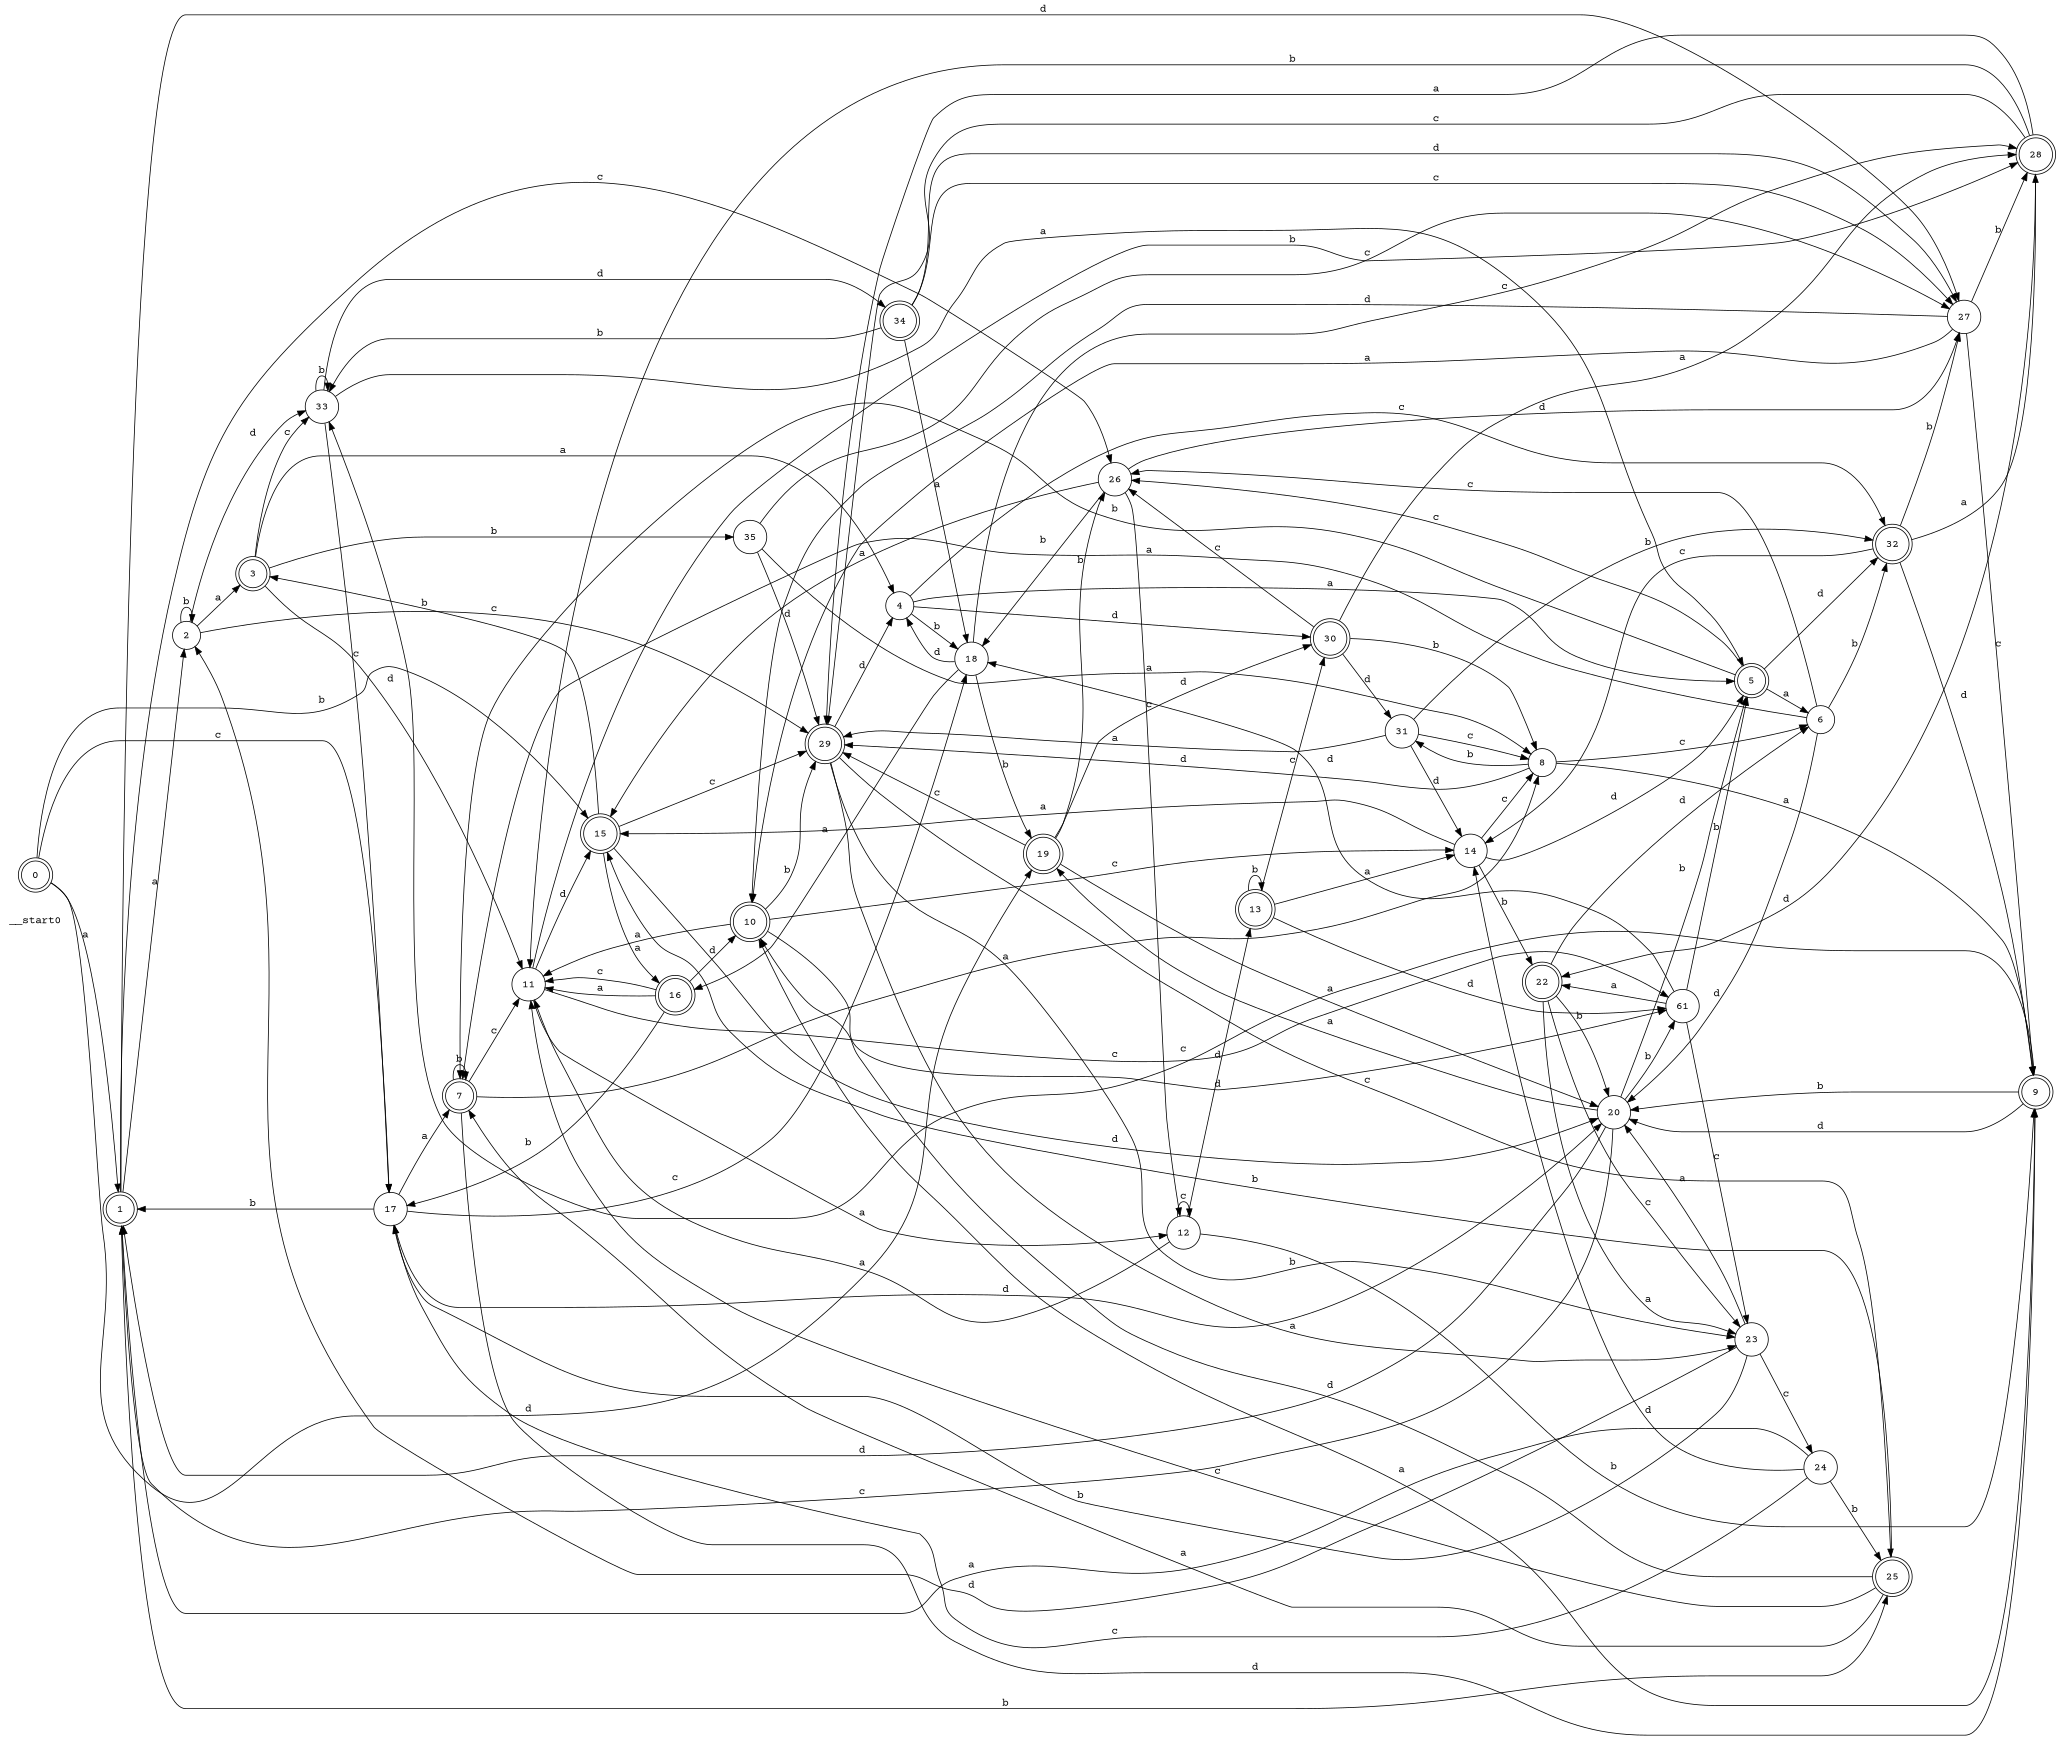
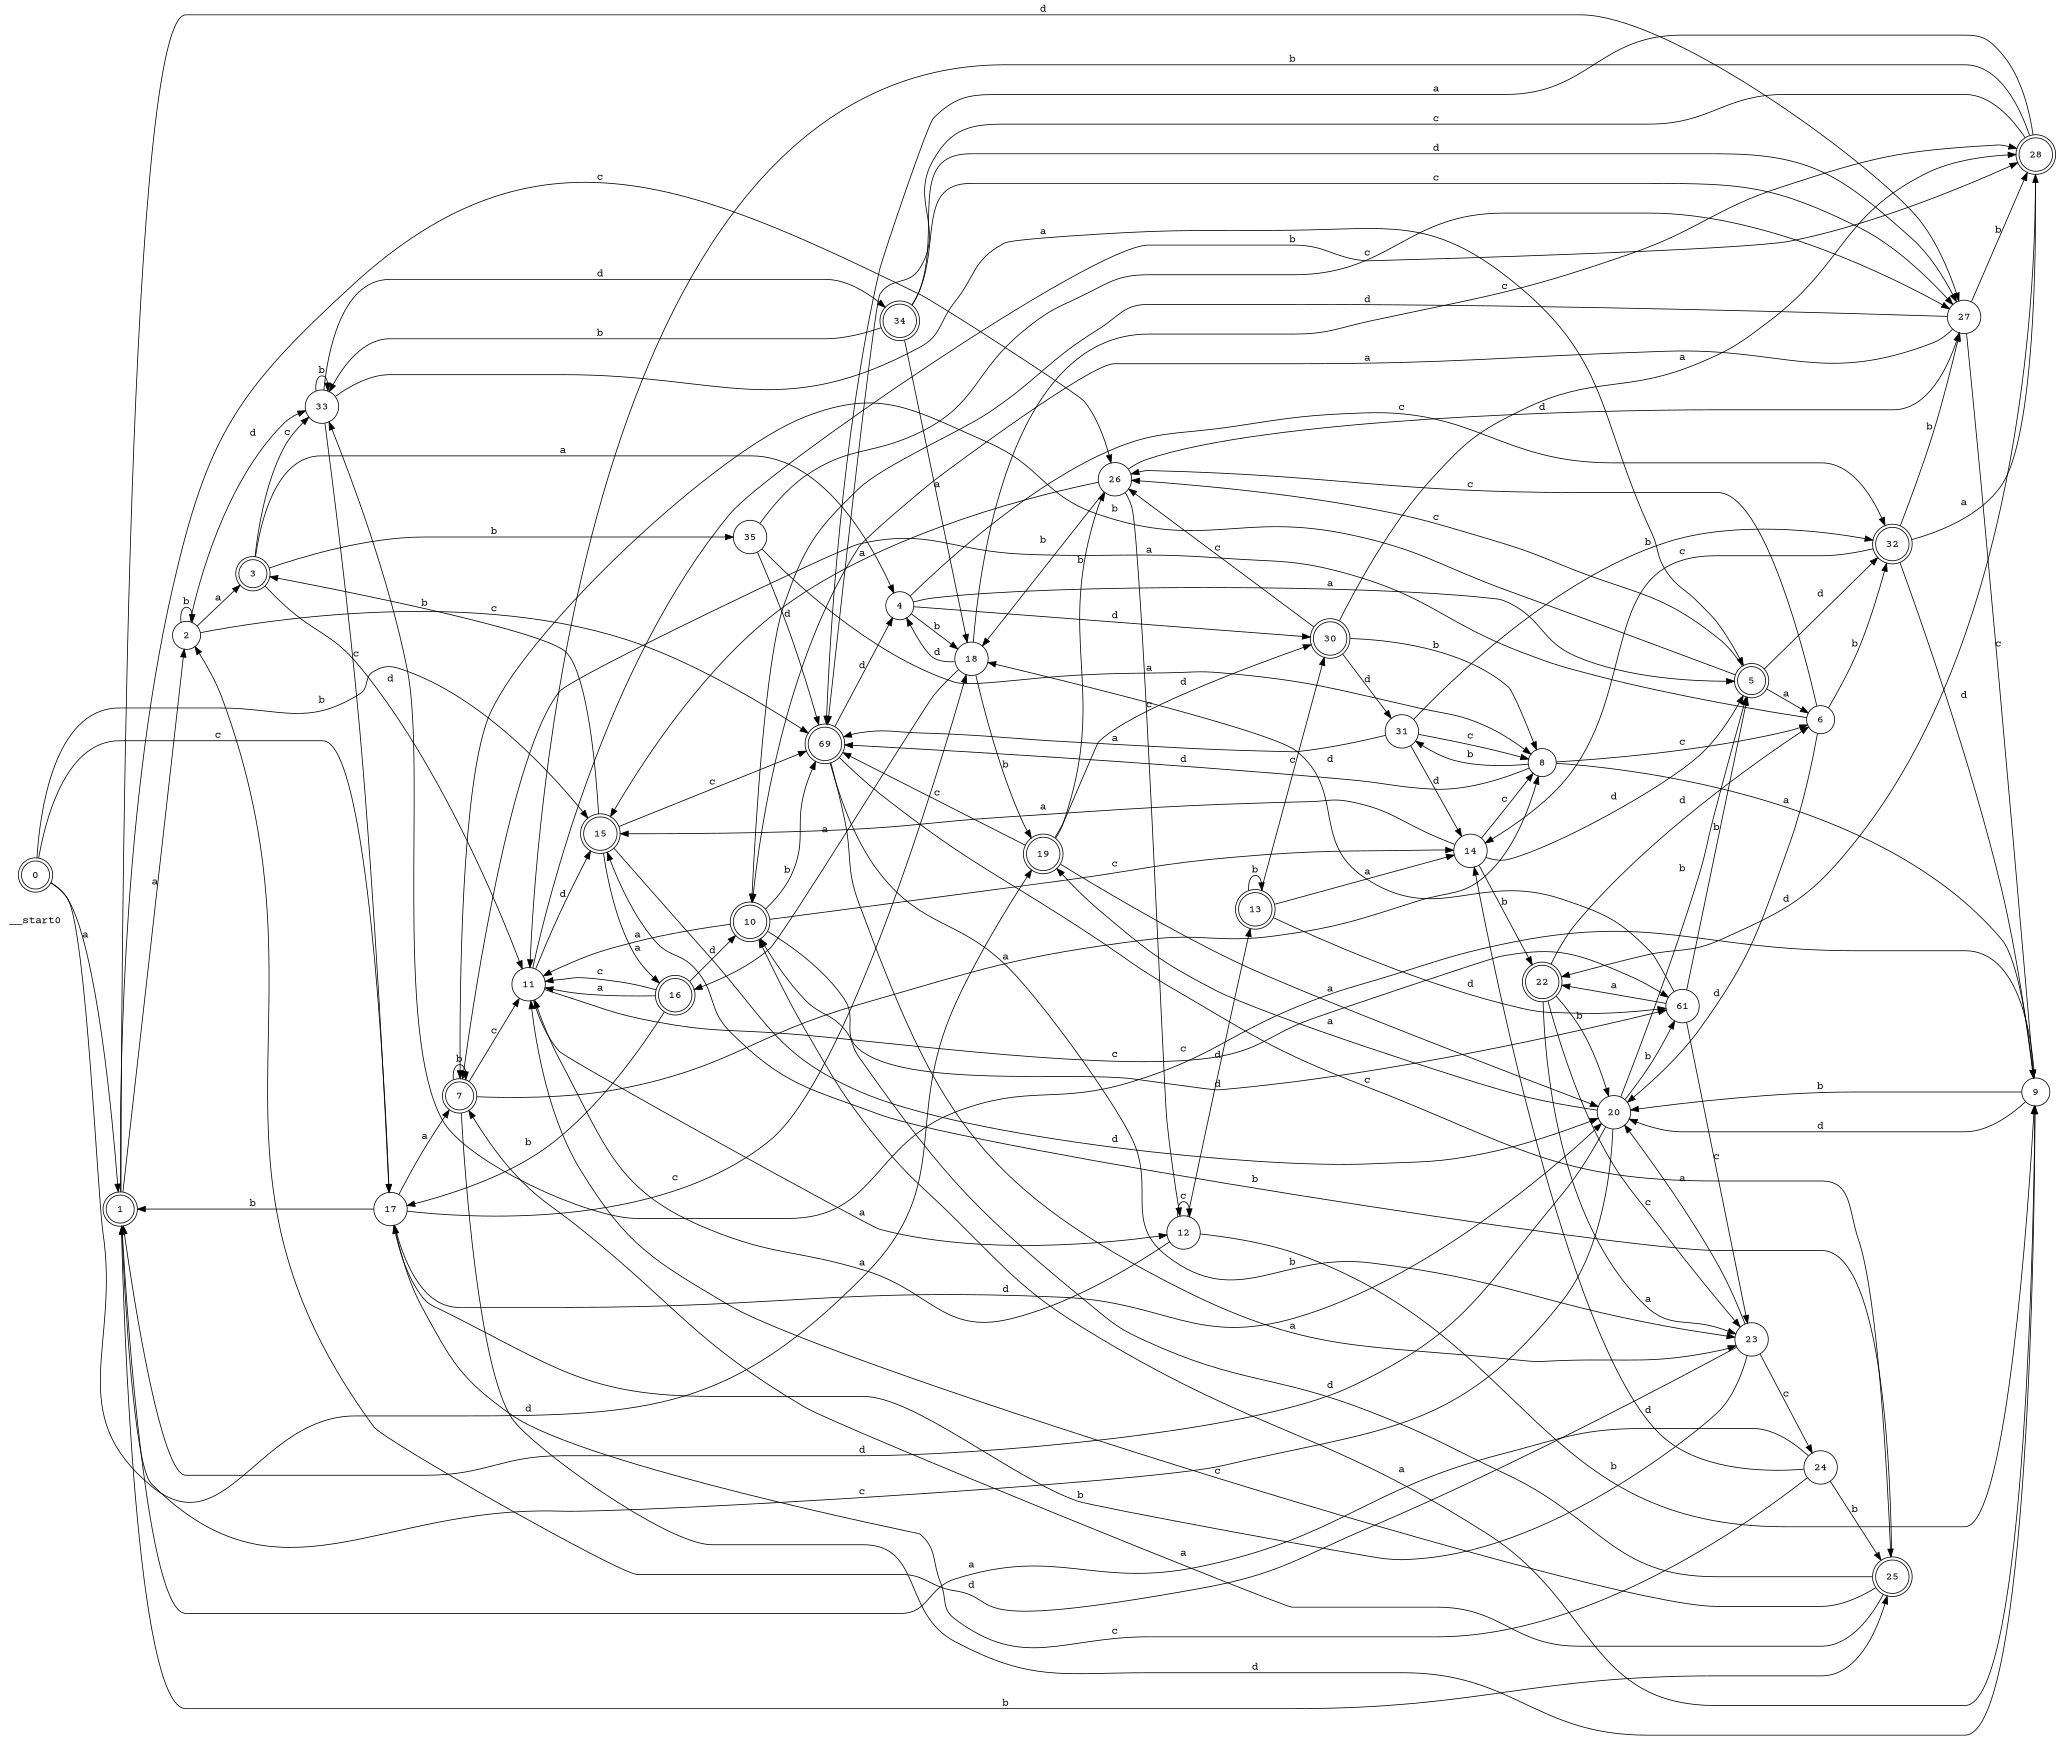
node "29": label "29" -> "69"
node "9": shape doublecircle -> circle
